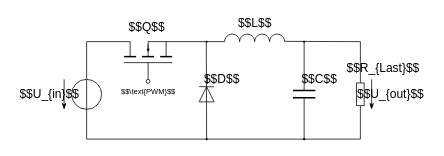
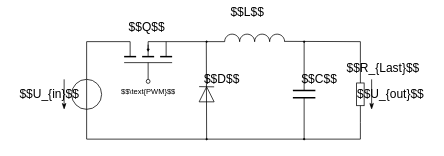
node "$$L$$": moved (255, 23) -> (247, 12)
